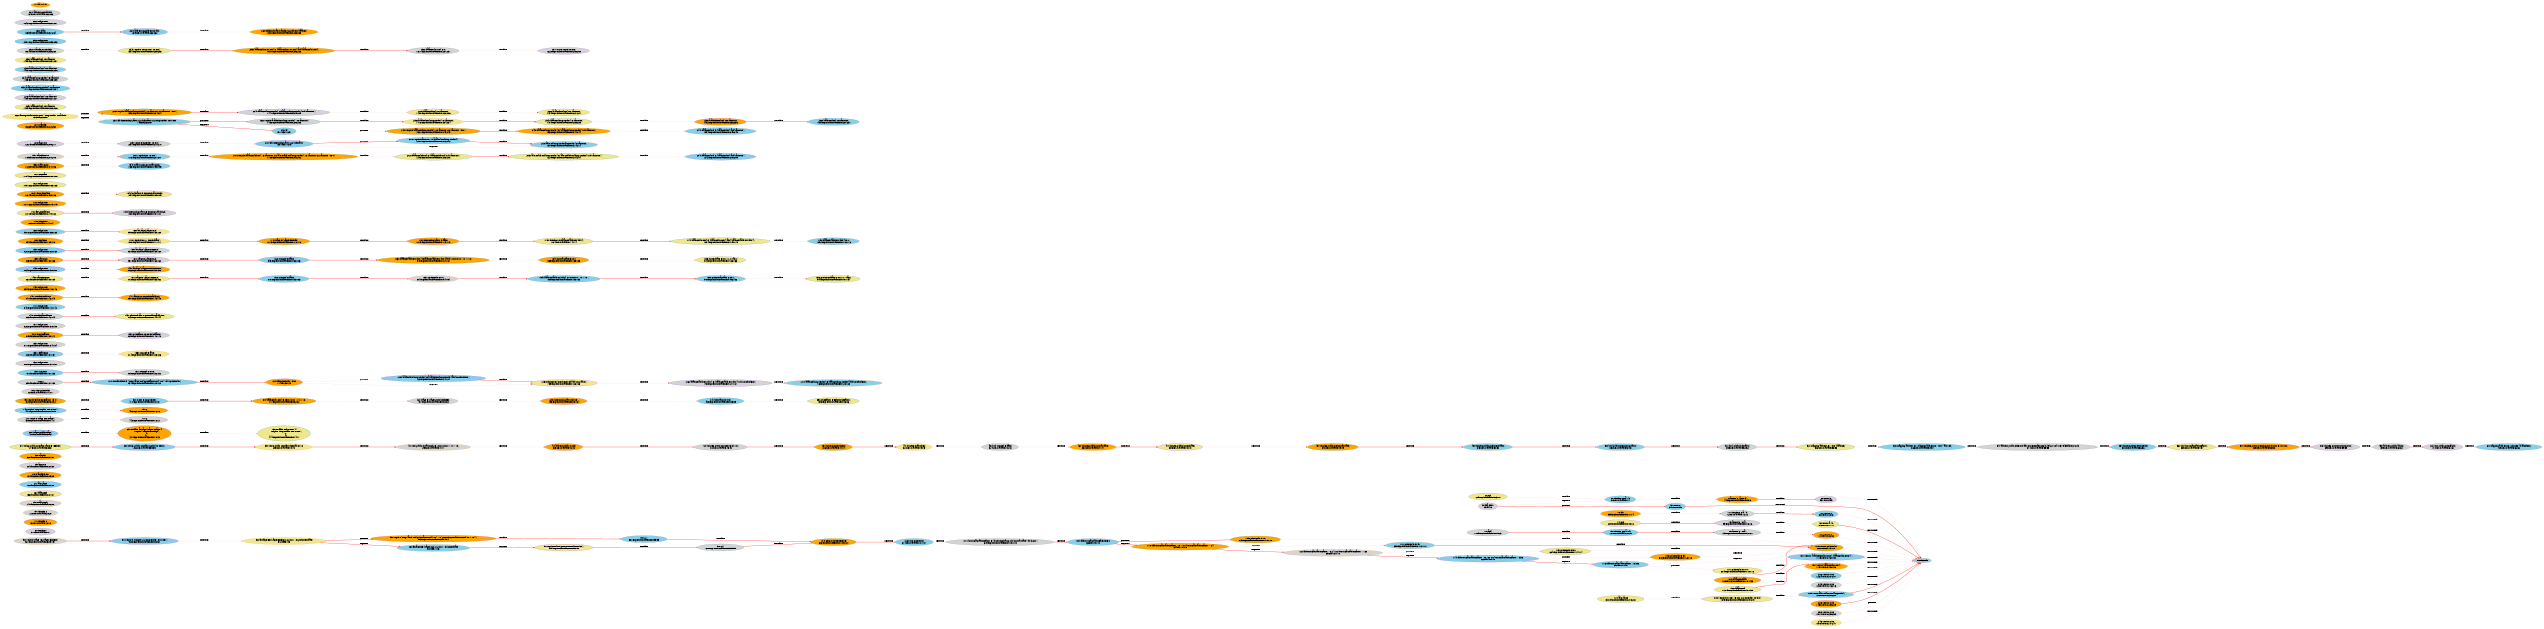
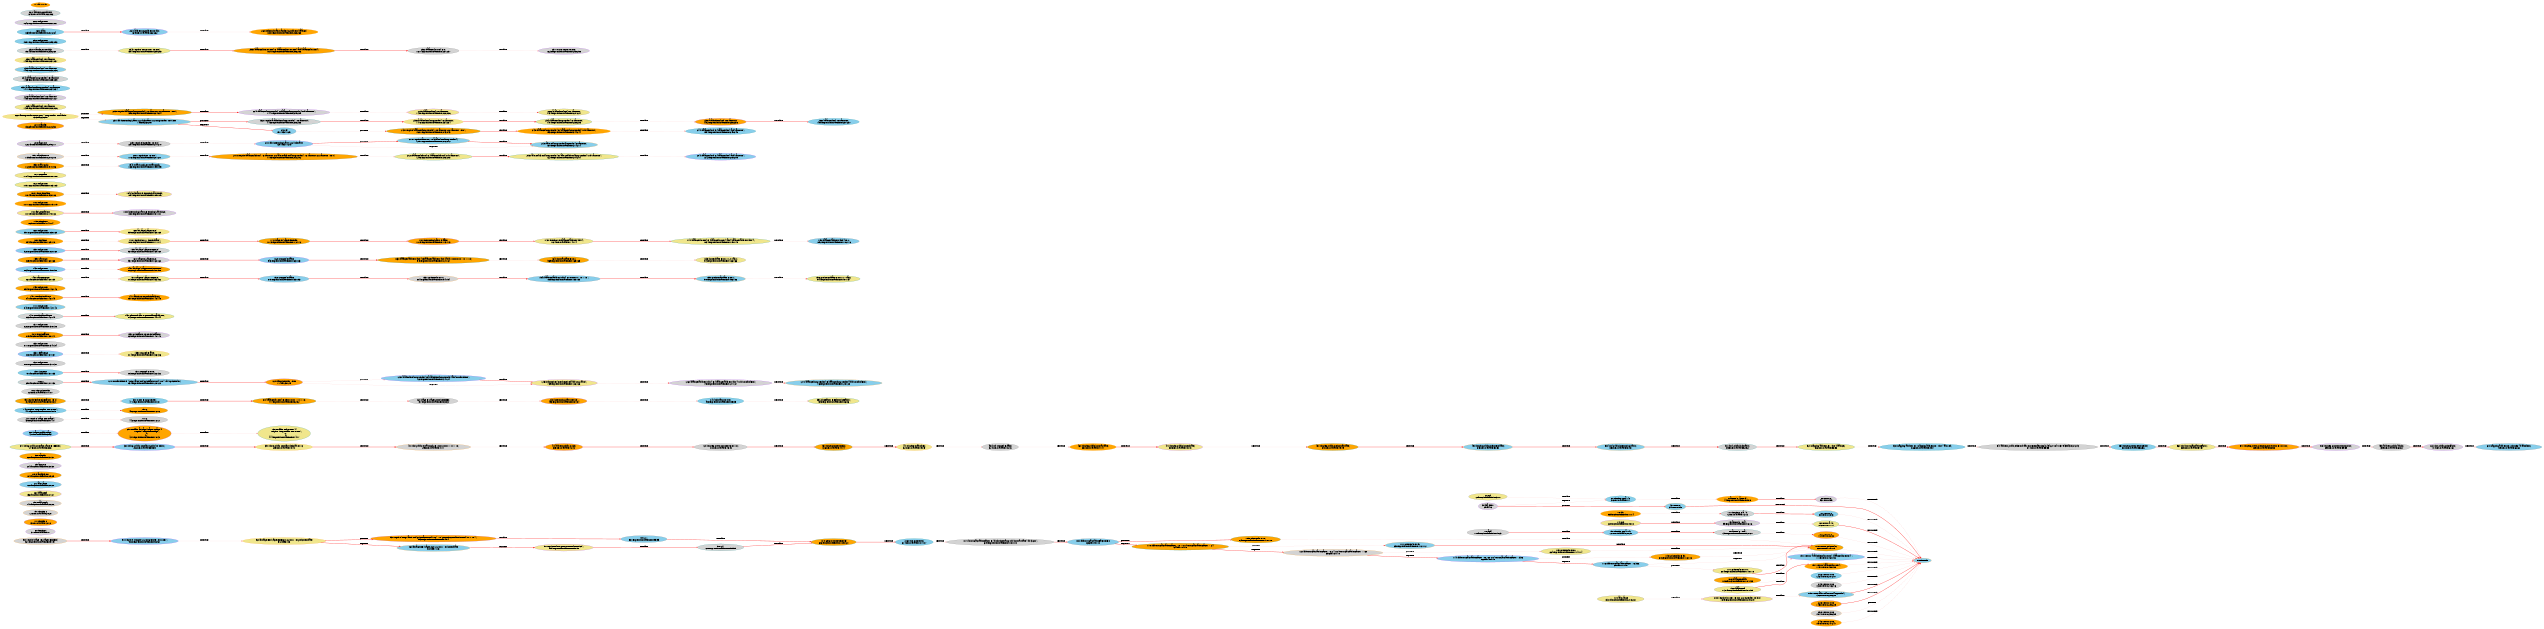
node "246_ return true; 1578-return-247-247": fillcolor khaki -> orange
